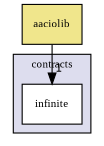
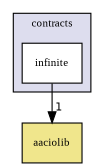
edge "aaciolib" -> "infinite": reversed
